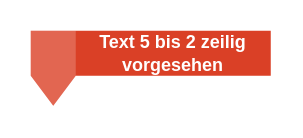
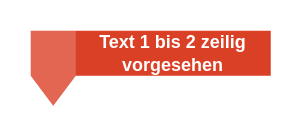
node "Text 5 bis 2 zeilig vorgesehen": label "Text 5 bis 2 zeilig vorgesehen" -> "Text 1 bis 2 zeilig vorgesehen"
